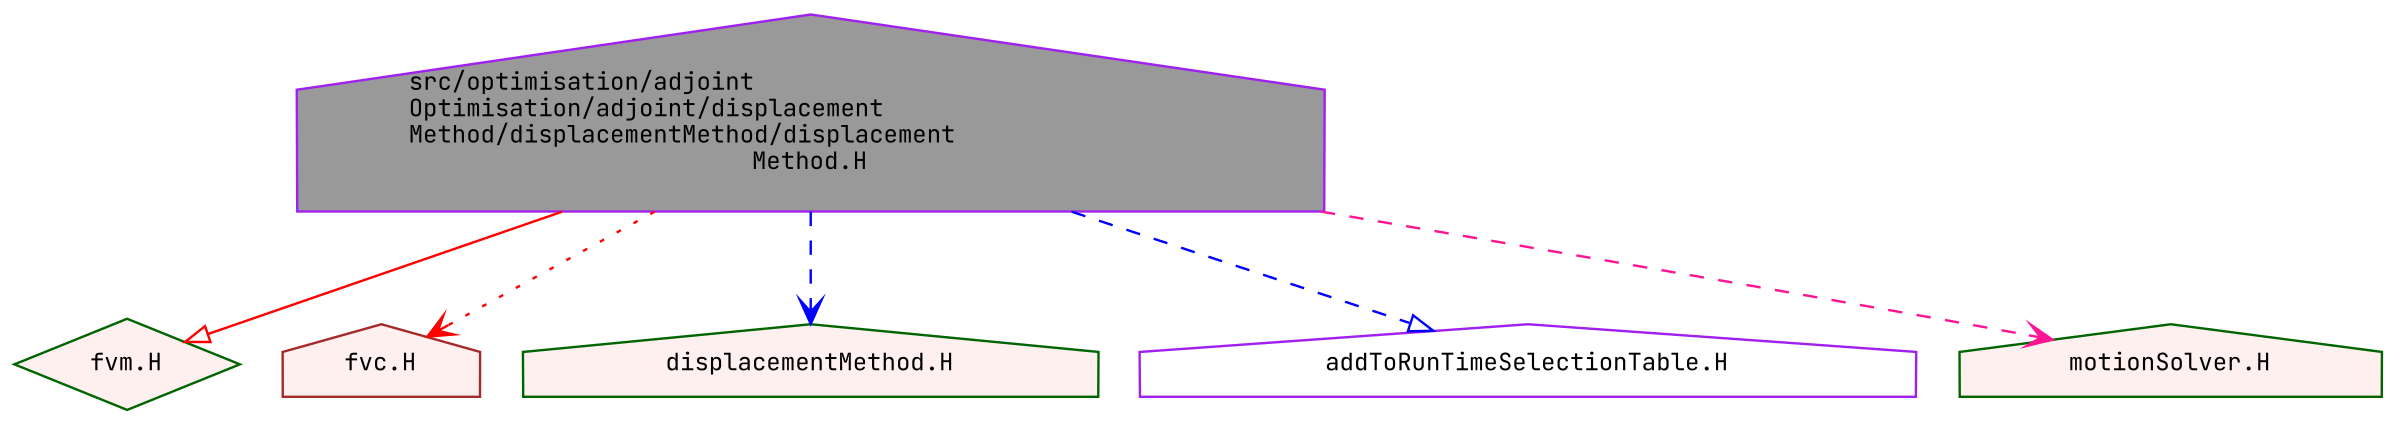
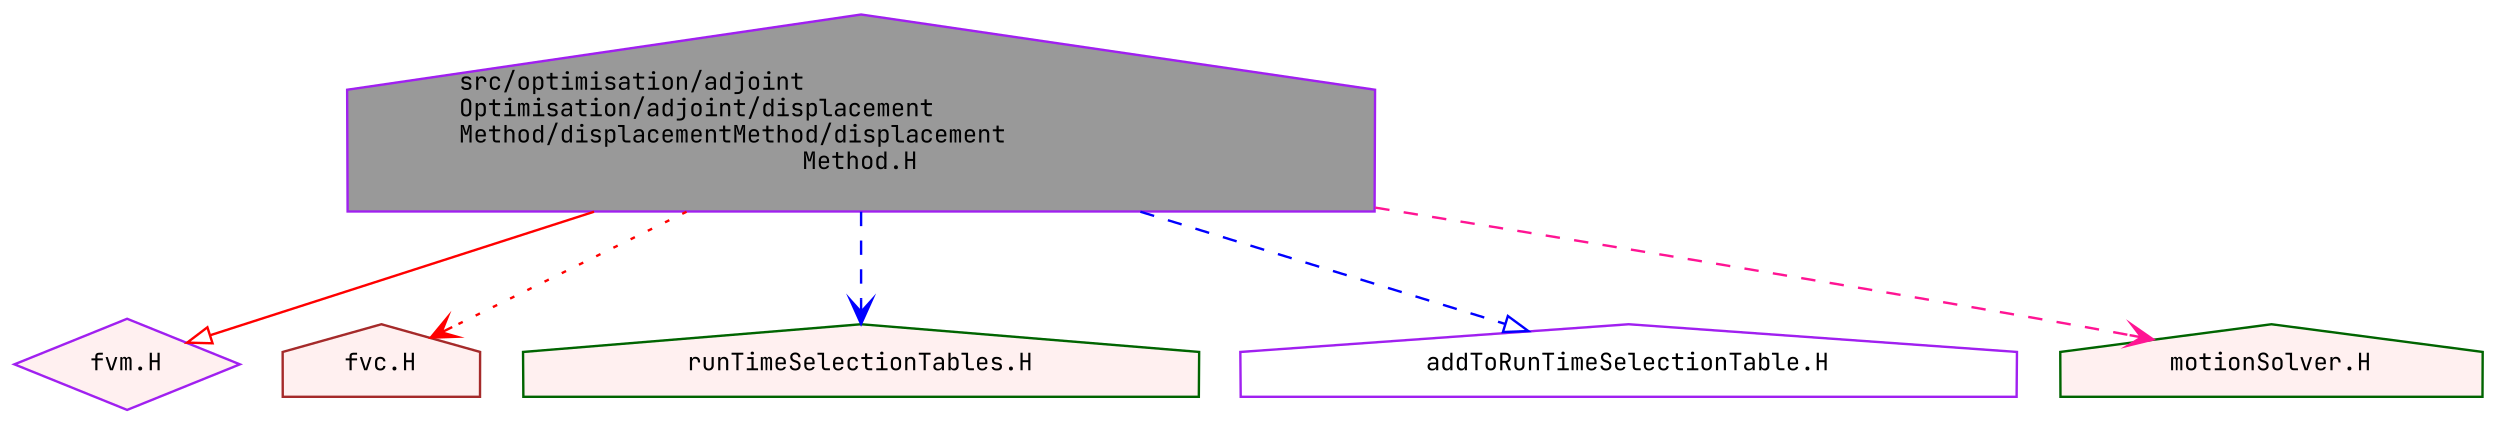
node "fvm.H": color darkgreen -> purple
node "displacementMethod.H": label "displacementMethod.H" -> "runTimeSelectionTables.H"
